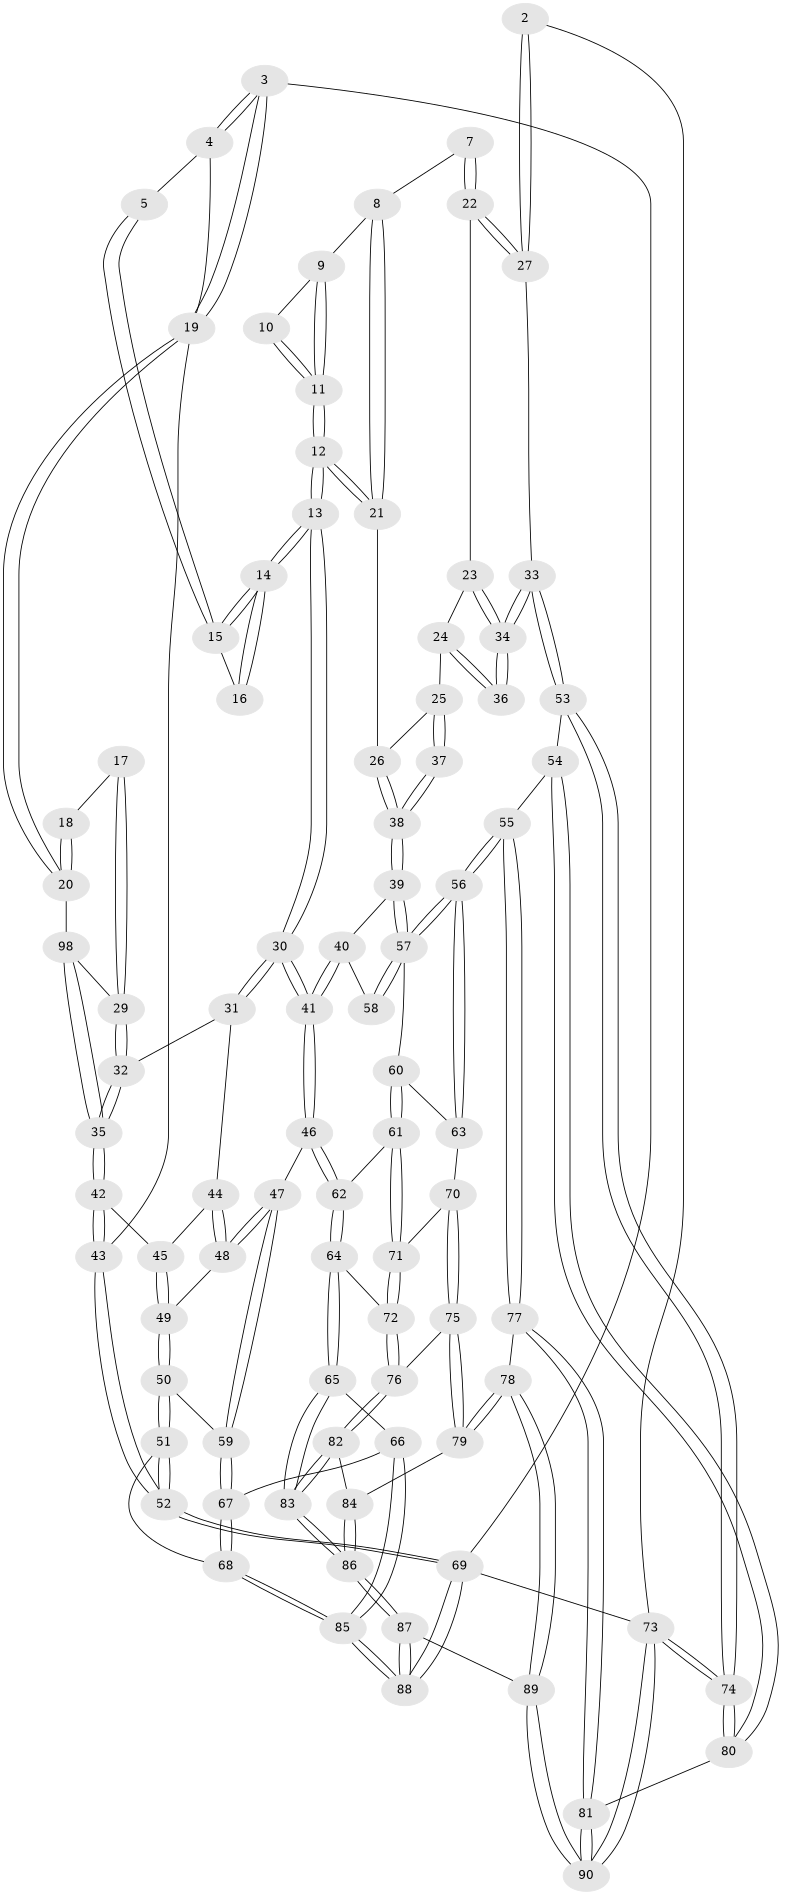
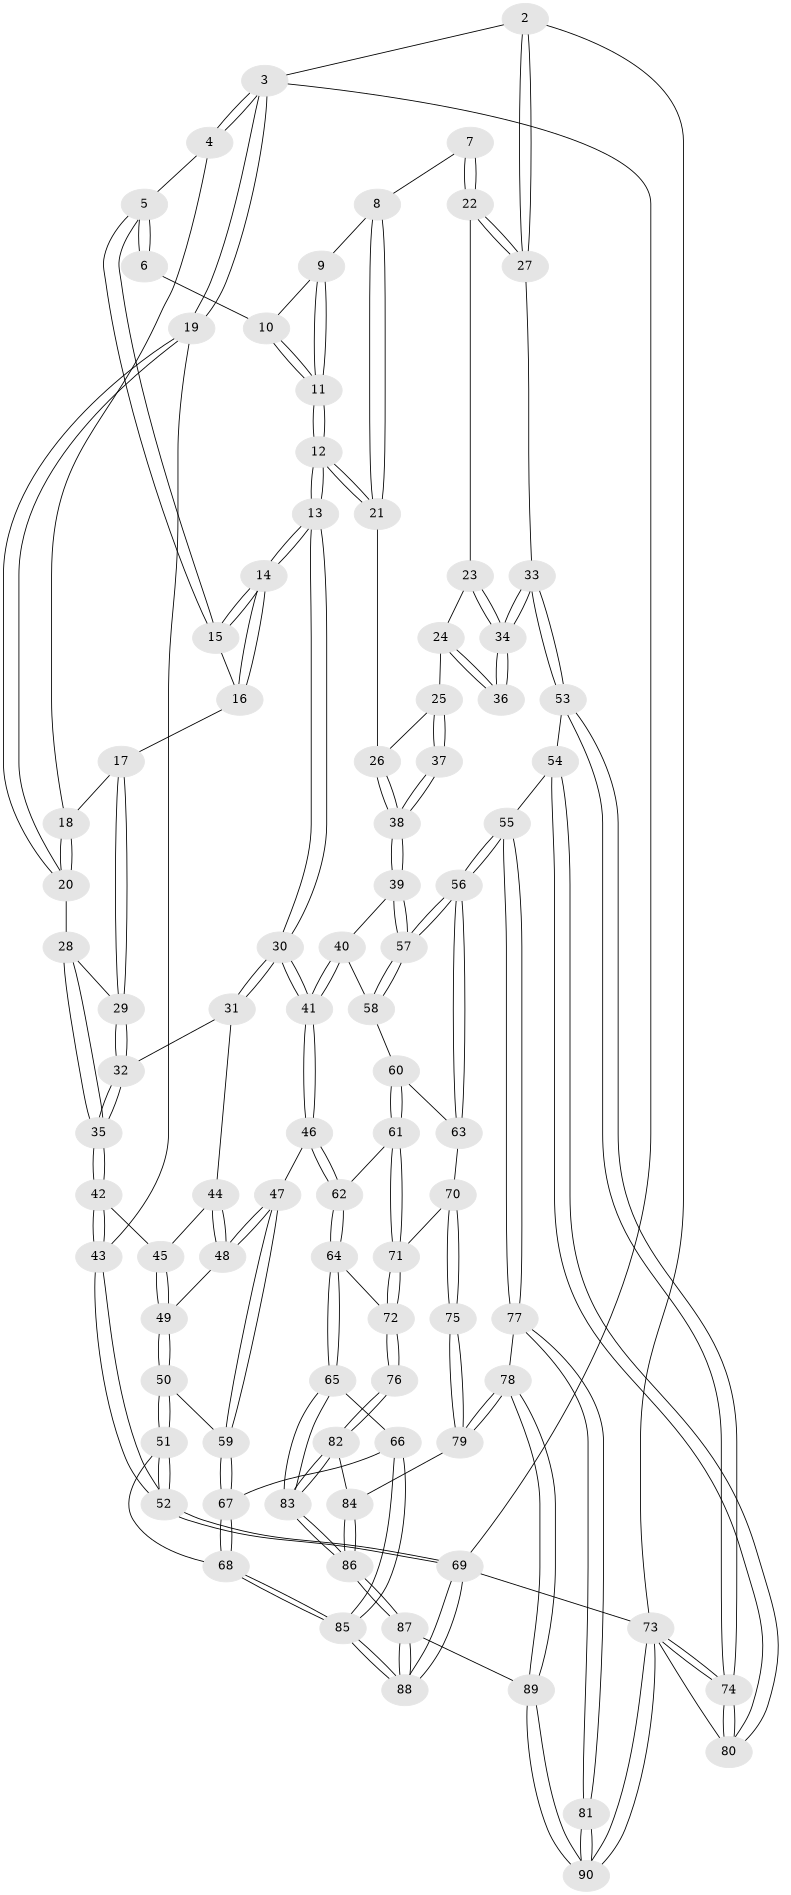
edge "2" -- "3": added
edge "4" -- "19": now "4" -- "18"
node "6": added
edge "16" -- "17": added
node "98": label "98" -> "28"
edge "57" -- "60": now "58" -- "60"
edge "75" -- "76": removed
edge "80" -- "81": now "80" -- "73"
